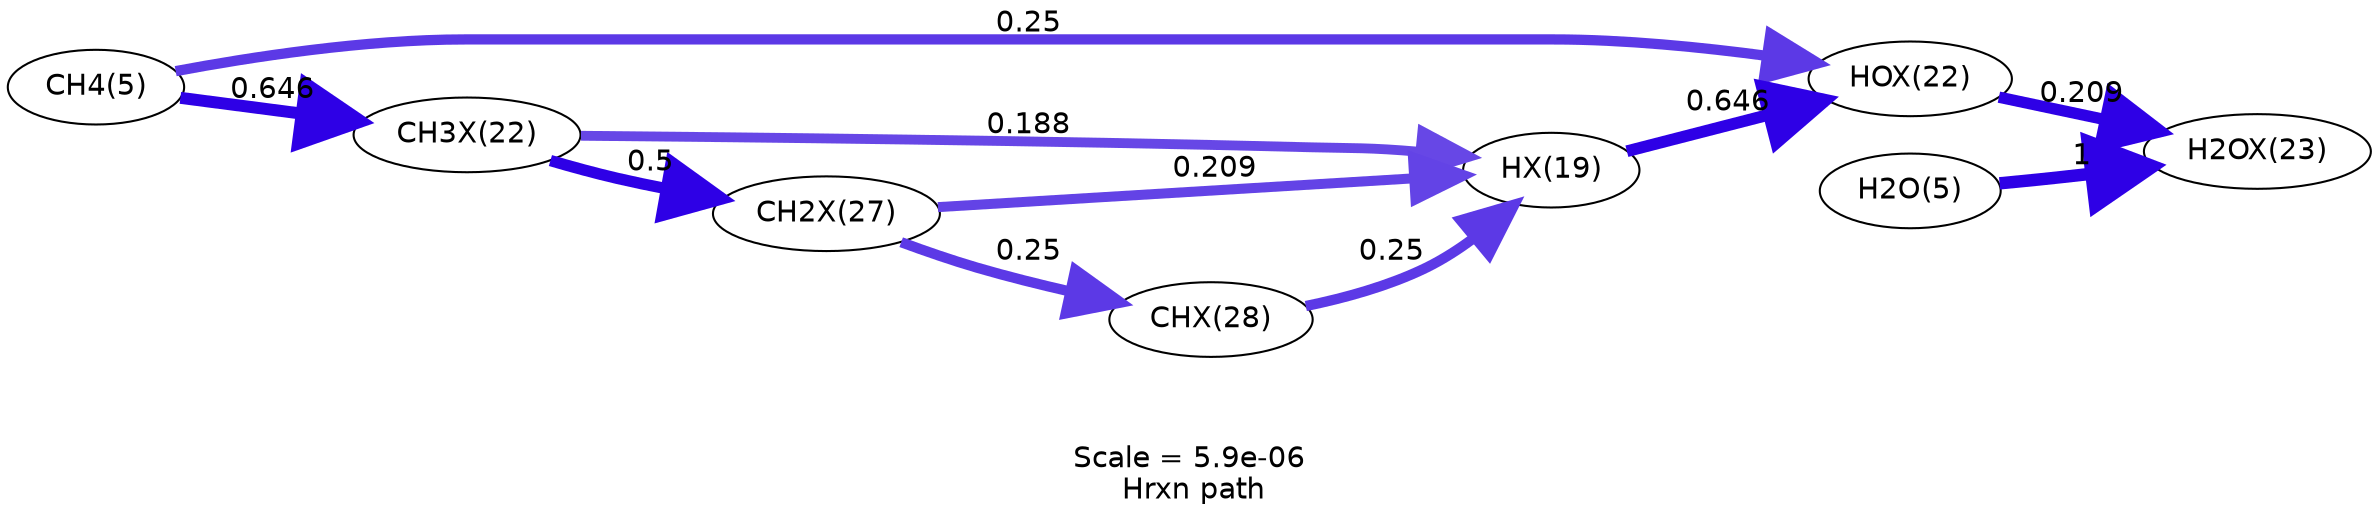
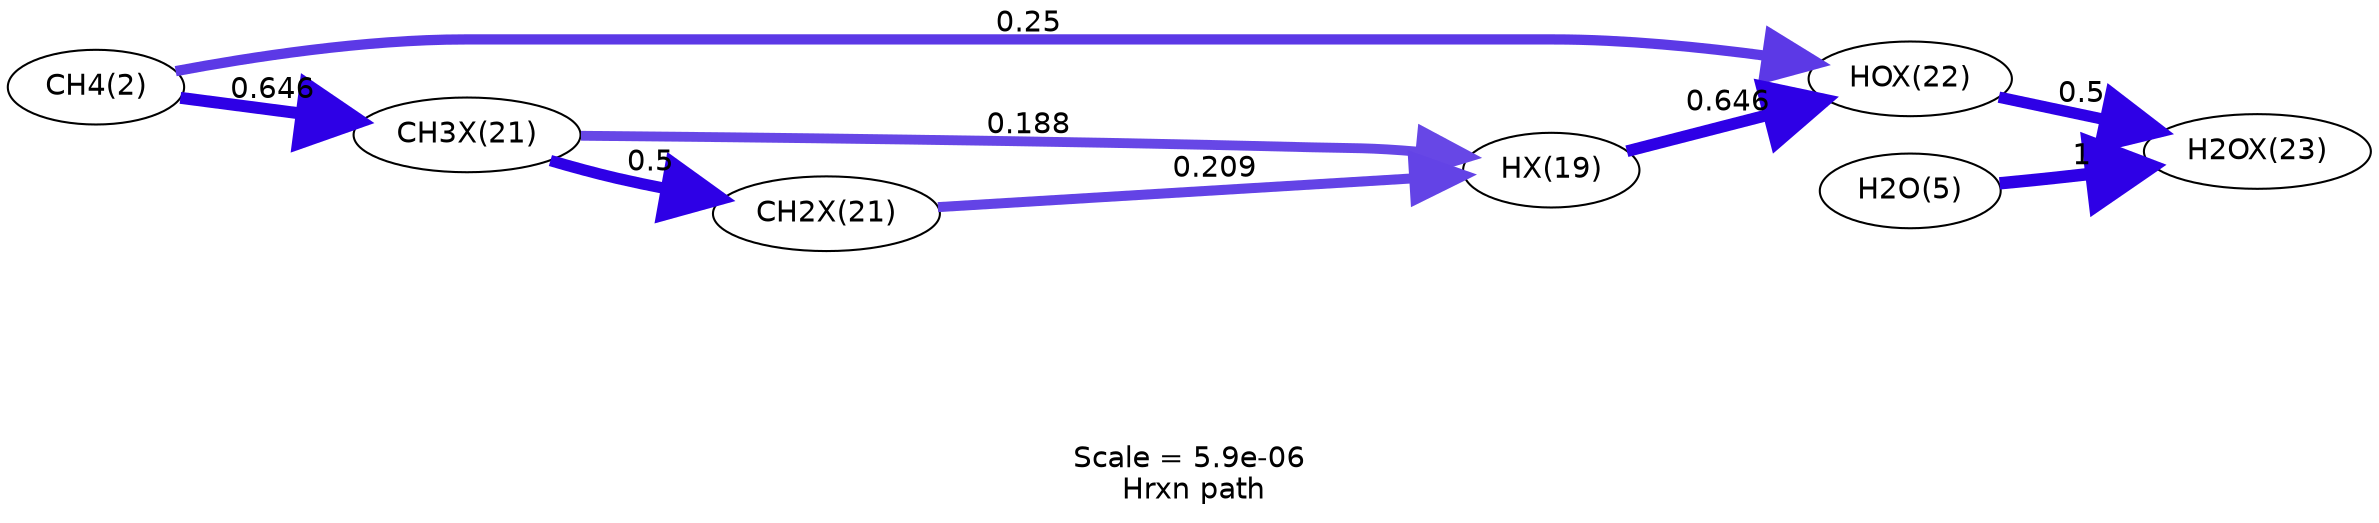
node "CH4(5)": label "CH4(5)" -> "CH4(2)"
edge "HOX(22)" -> "H2OX(23)": label " 0.209" -> " 0.5"
node "CH3X(22)": label "CH3X(22)" -> "CH3X(21)"
node "CH2X(27)": label "CH2X(27)" -> "CH2X(21)"
node "CHX(28)": removed
